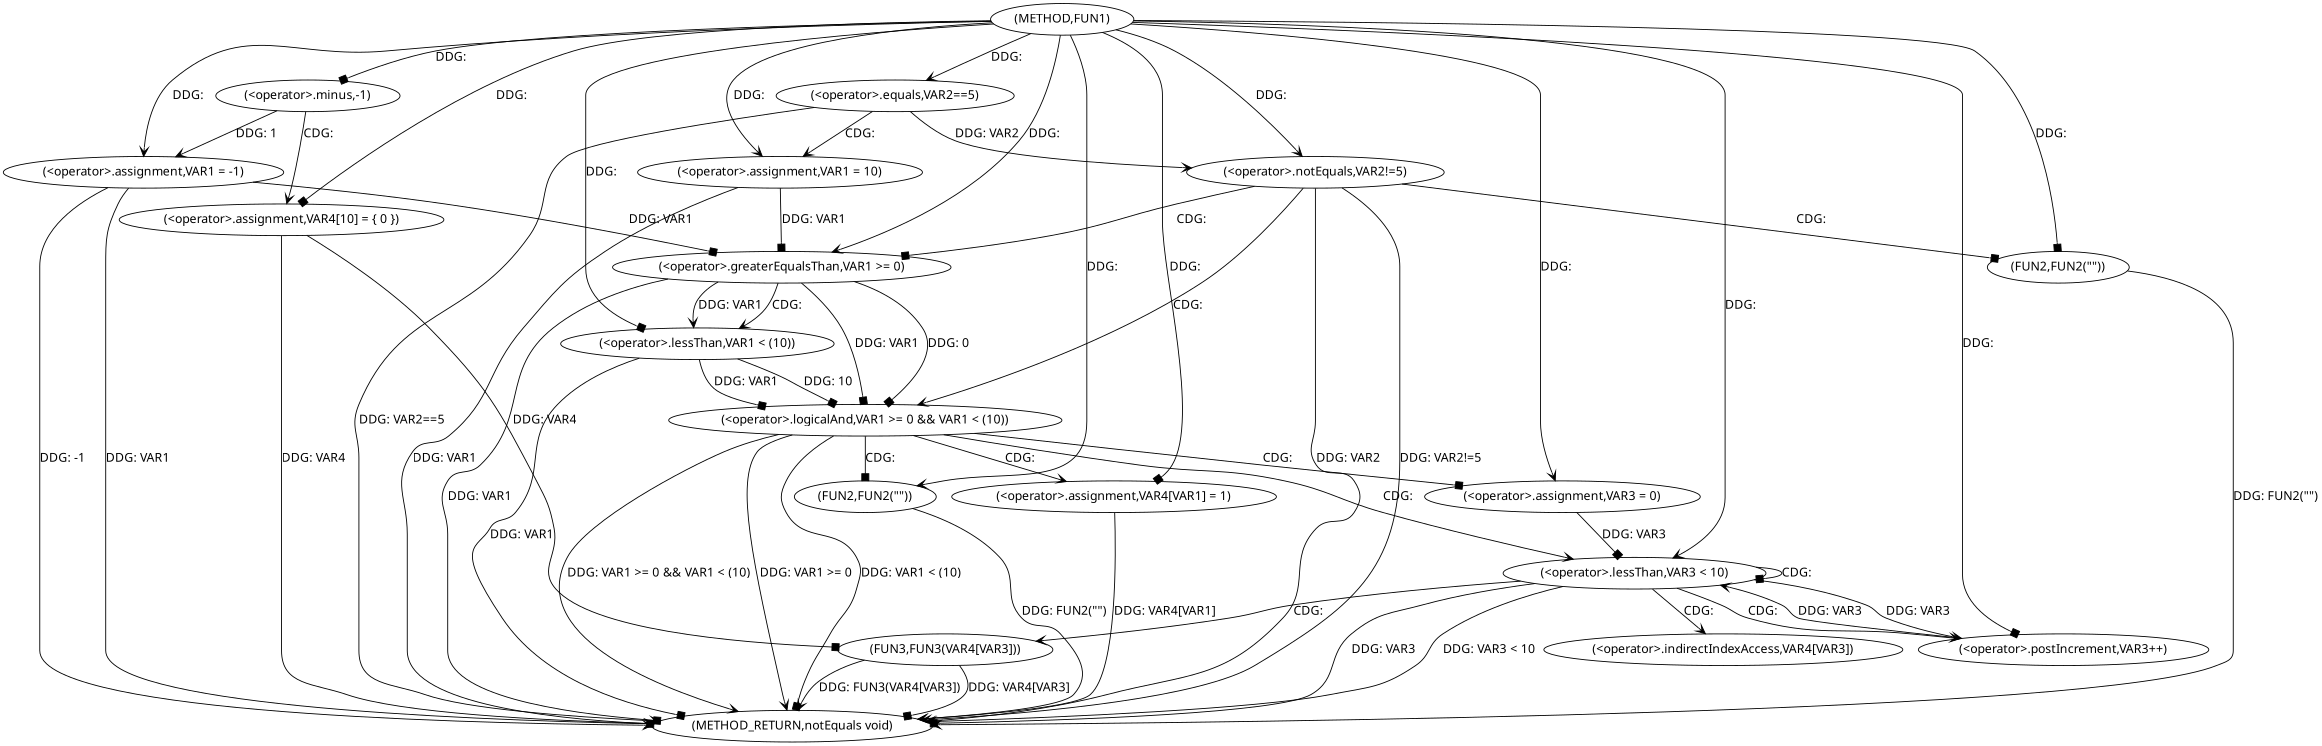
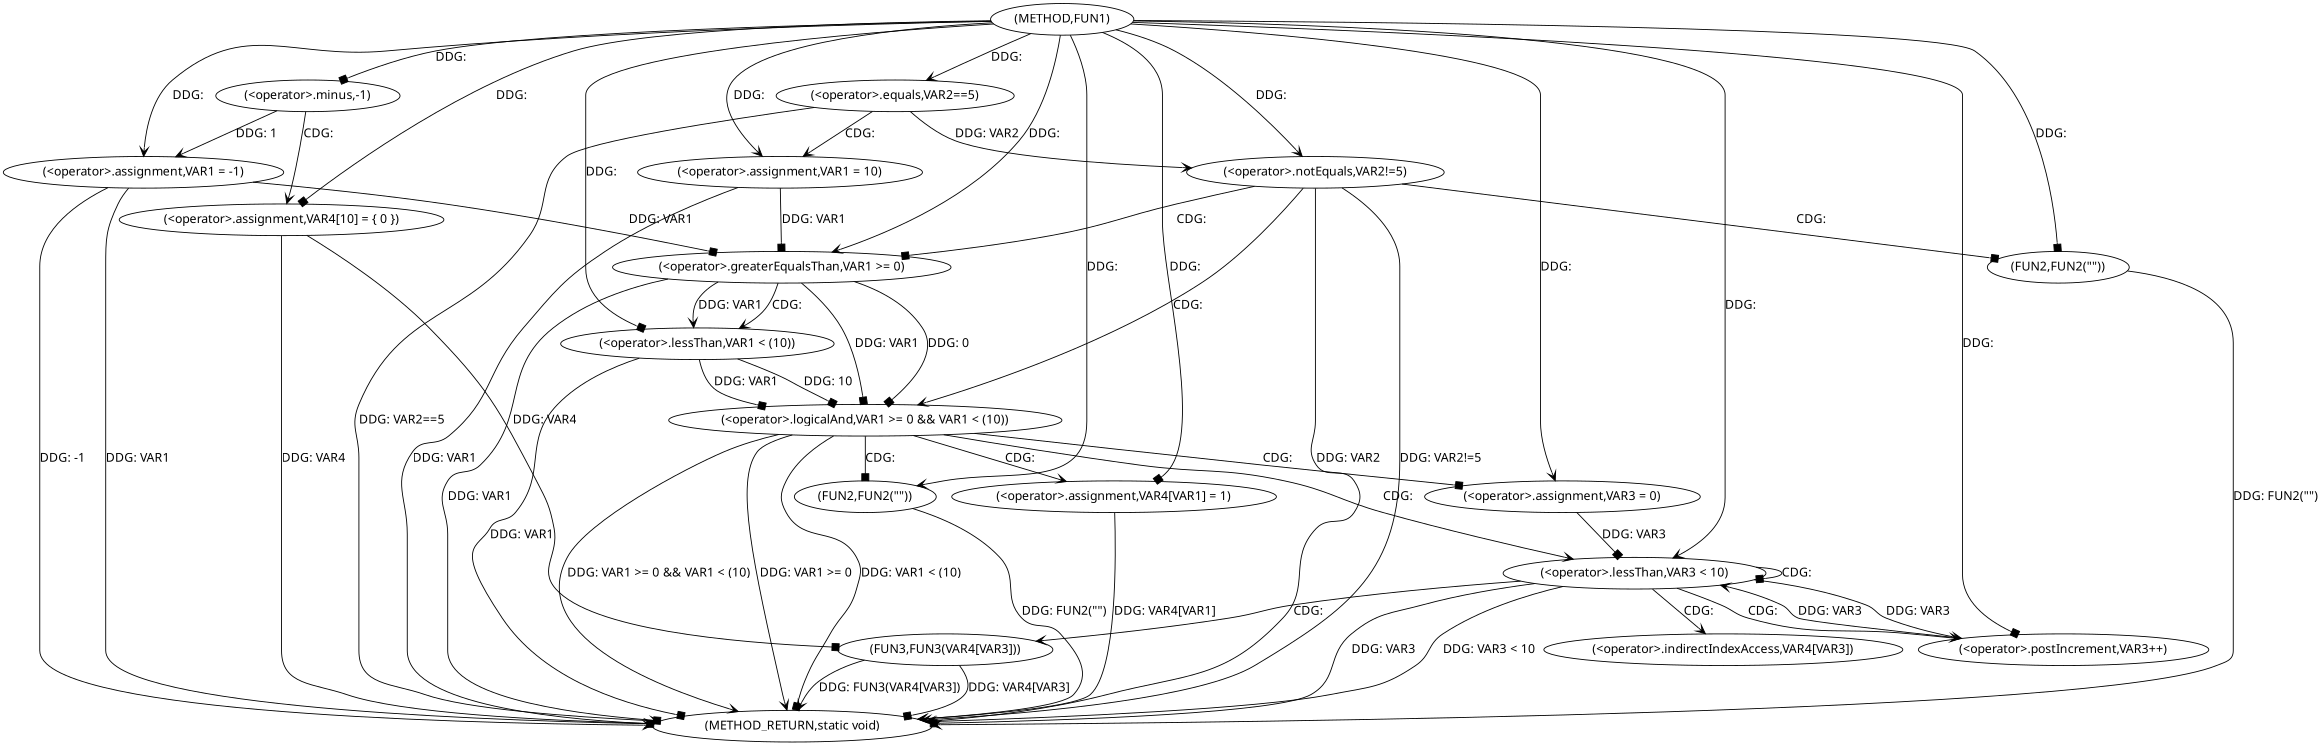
node "(METHOD_RETURN,notEquals void)": label "(METHOD_RETURN,notEquals void)" -> "(METHOD_RETURN,static void)"
